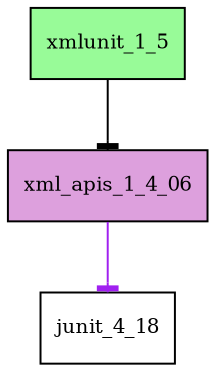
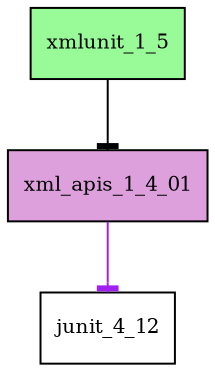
node "xml_apis_1_4_06": label "xml_apis_1_4_06" -> "xml_apis_1_4_01"
node "junit_4_18": label "junit_4_18" -> "junit_4_12"
